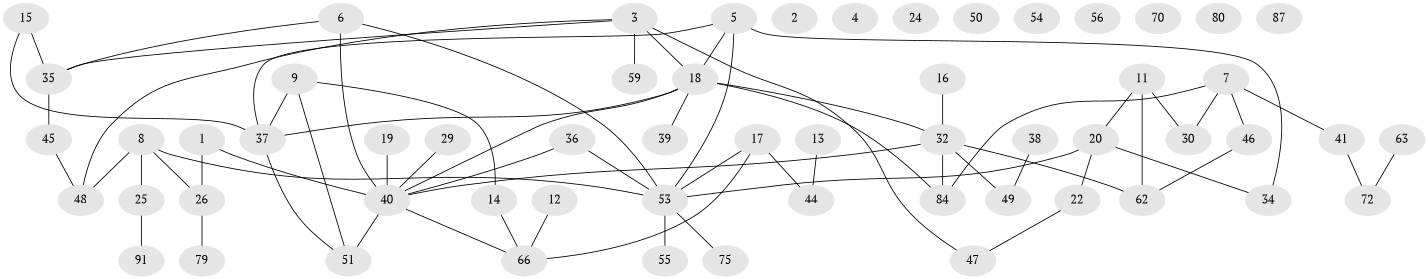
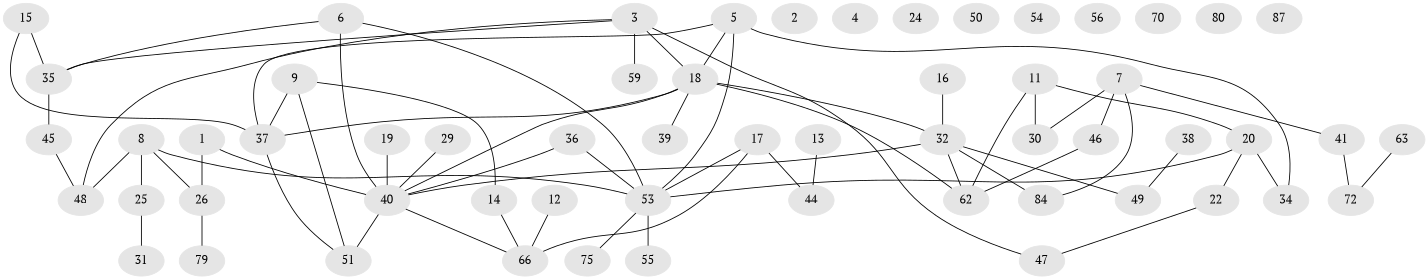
edge "18" -- "84": now "18" -- "62"
node "91": label "91" -> "31"
